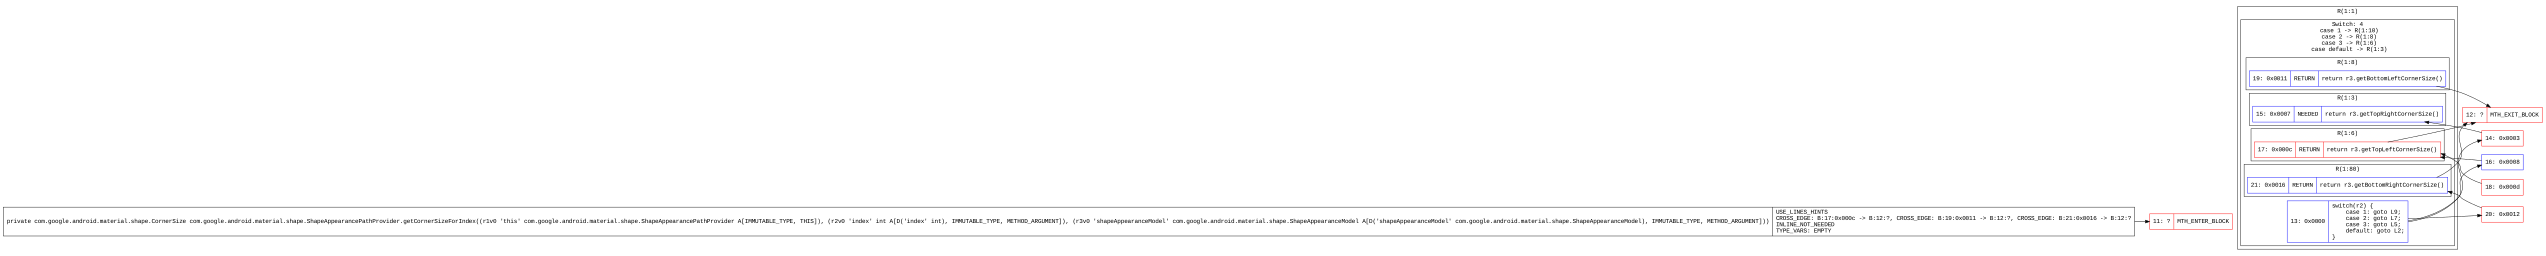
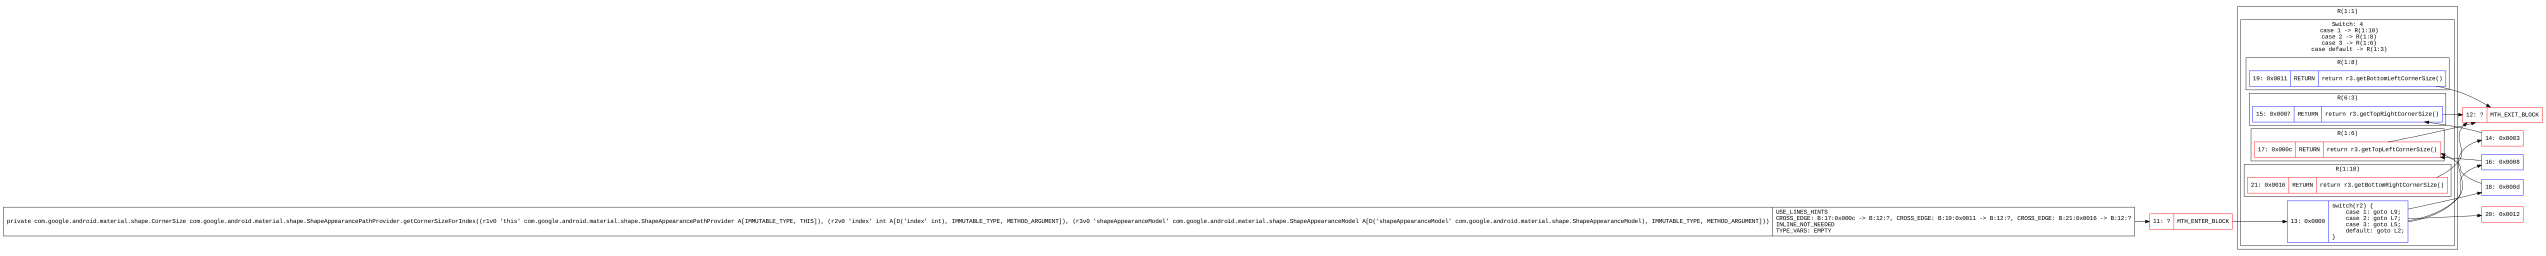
cluster "R(1:3)": label "R(1:3)" -> "R(6:3)"
node "15: 0x0007": text "NEEDED" -> "RETURN"
edge "15: 0x0007" -> "12: ?": added
cluster "R(1:80)": label "R(1:80)" -> "R(1:10)"
node "21: 0x0016": color blue -> red
node "18: 0x000d": color red -> blue
edge "20: 0x0012" -> "21: 0x0016": removed
edge "13: 0x0000" -> "18: 0x000d": added
edge "11: ?" -> "13: 0x0000": added
